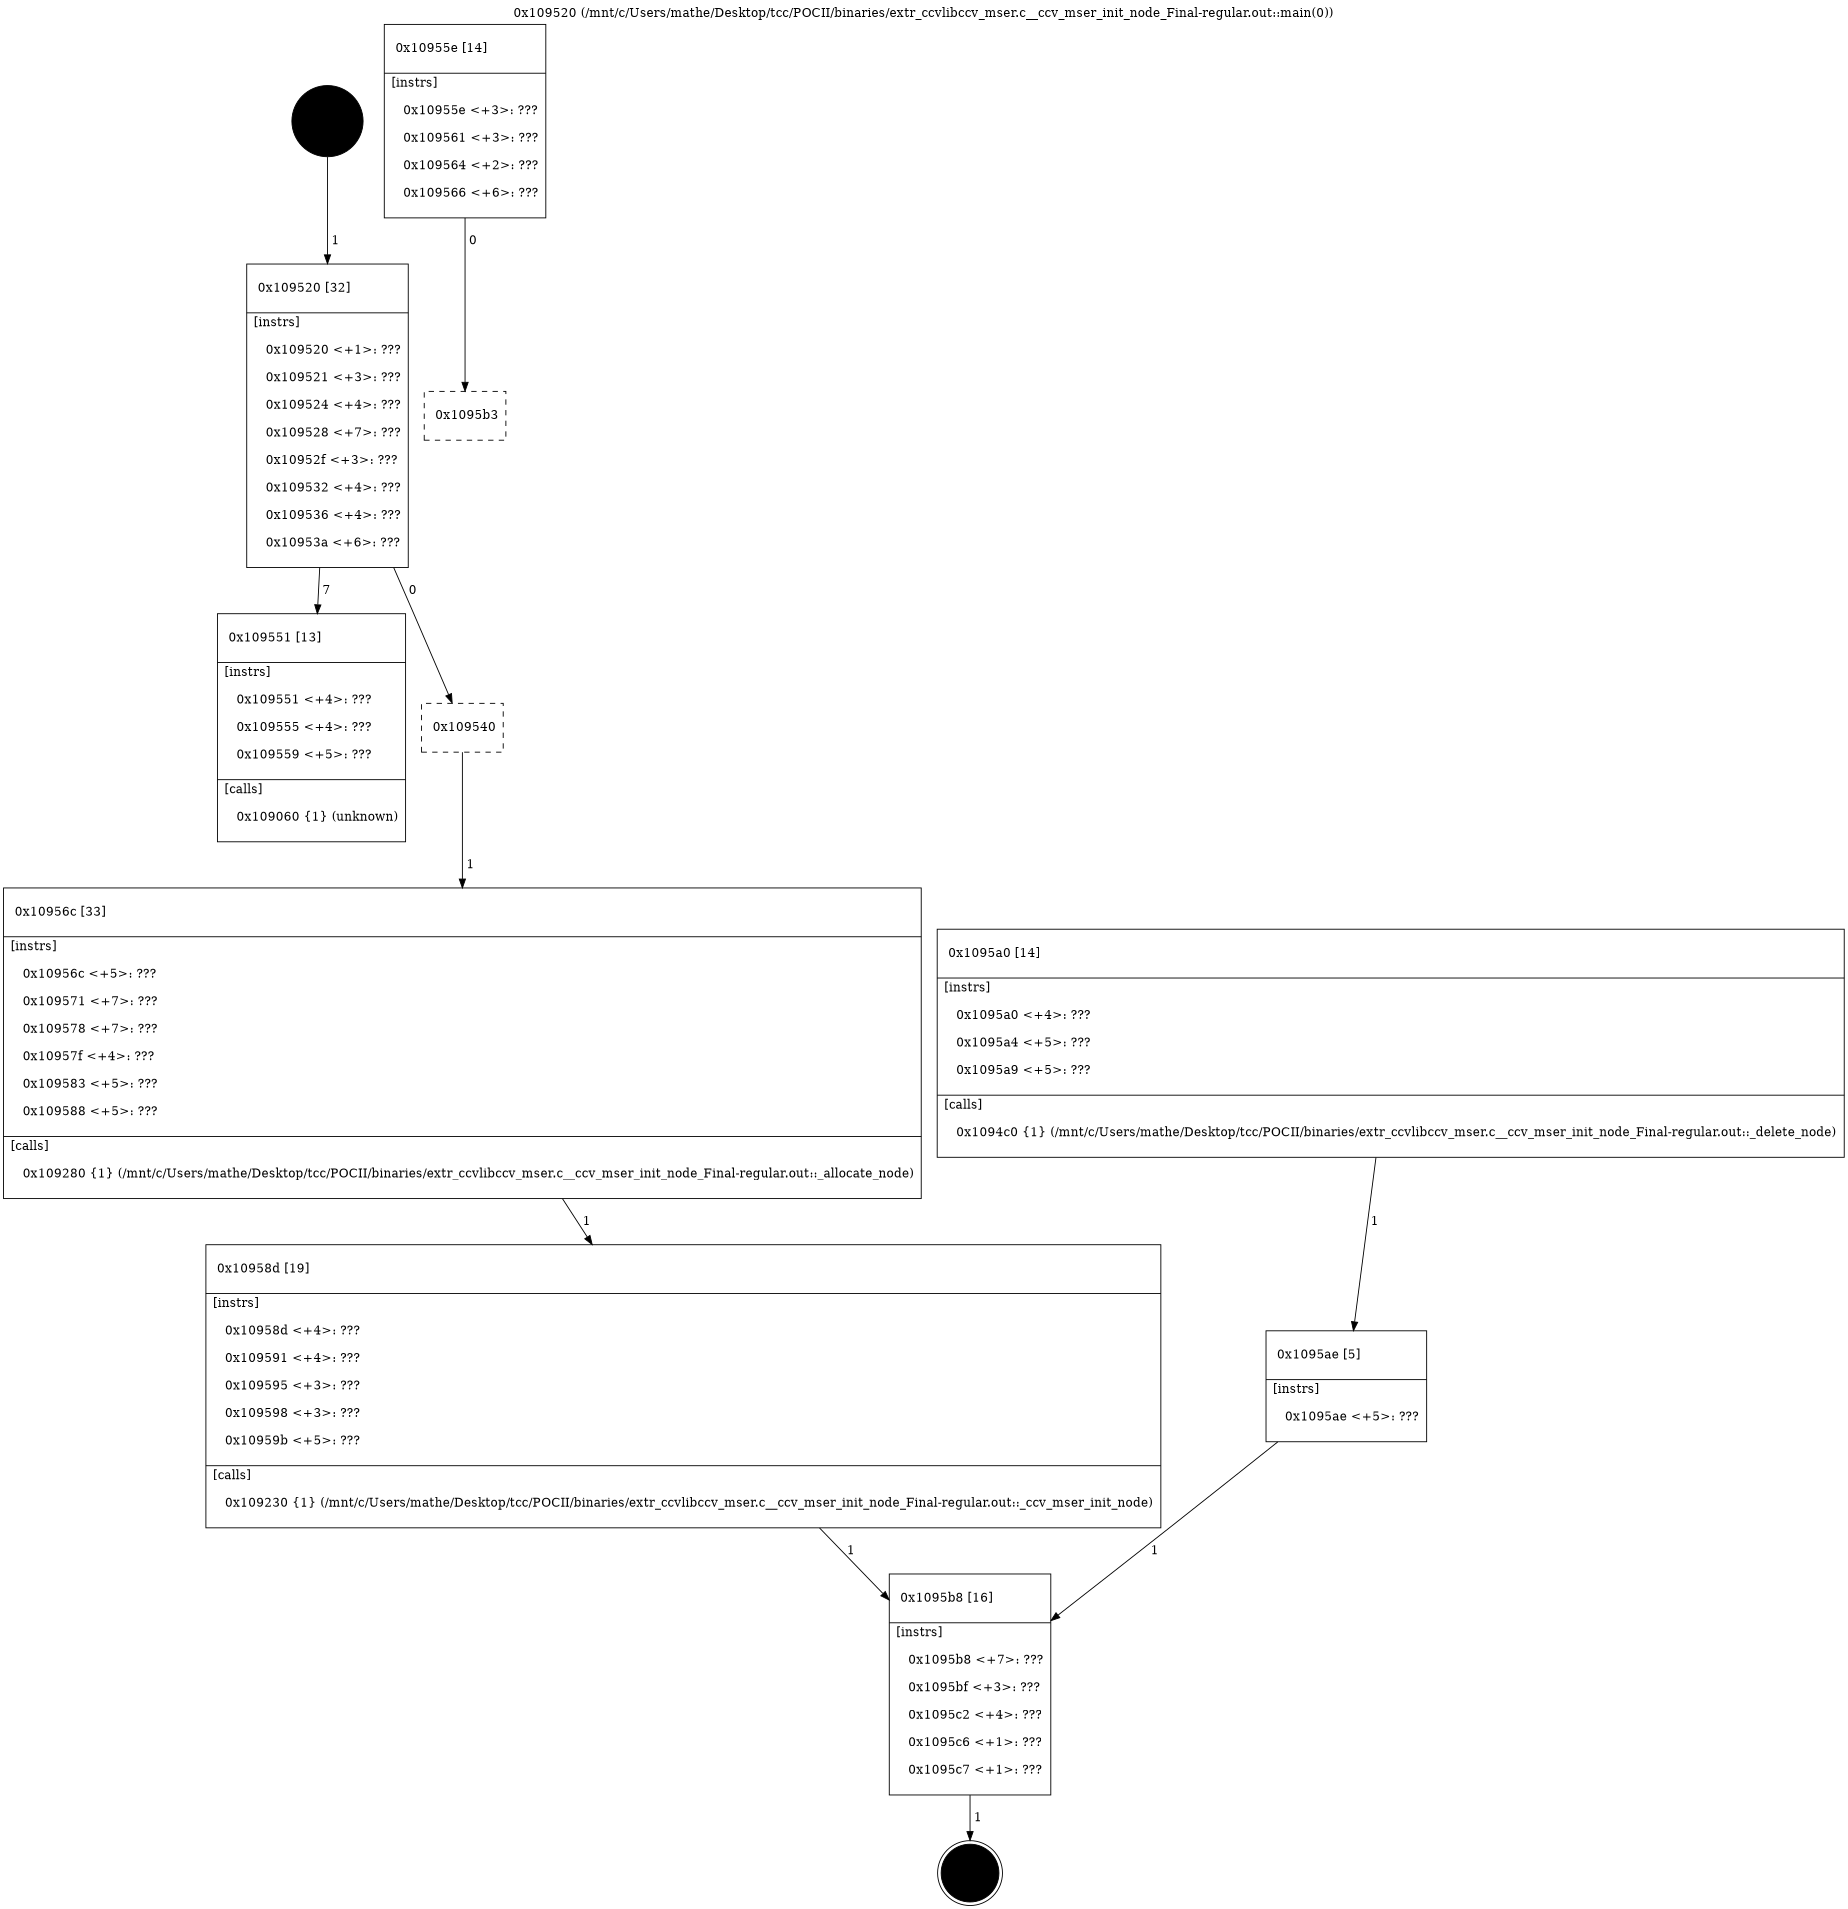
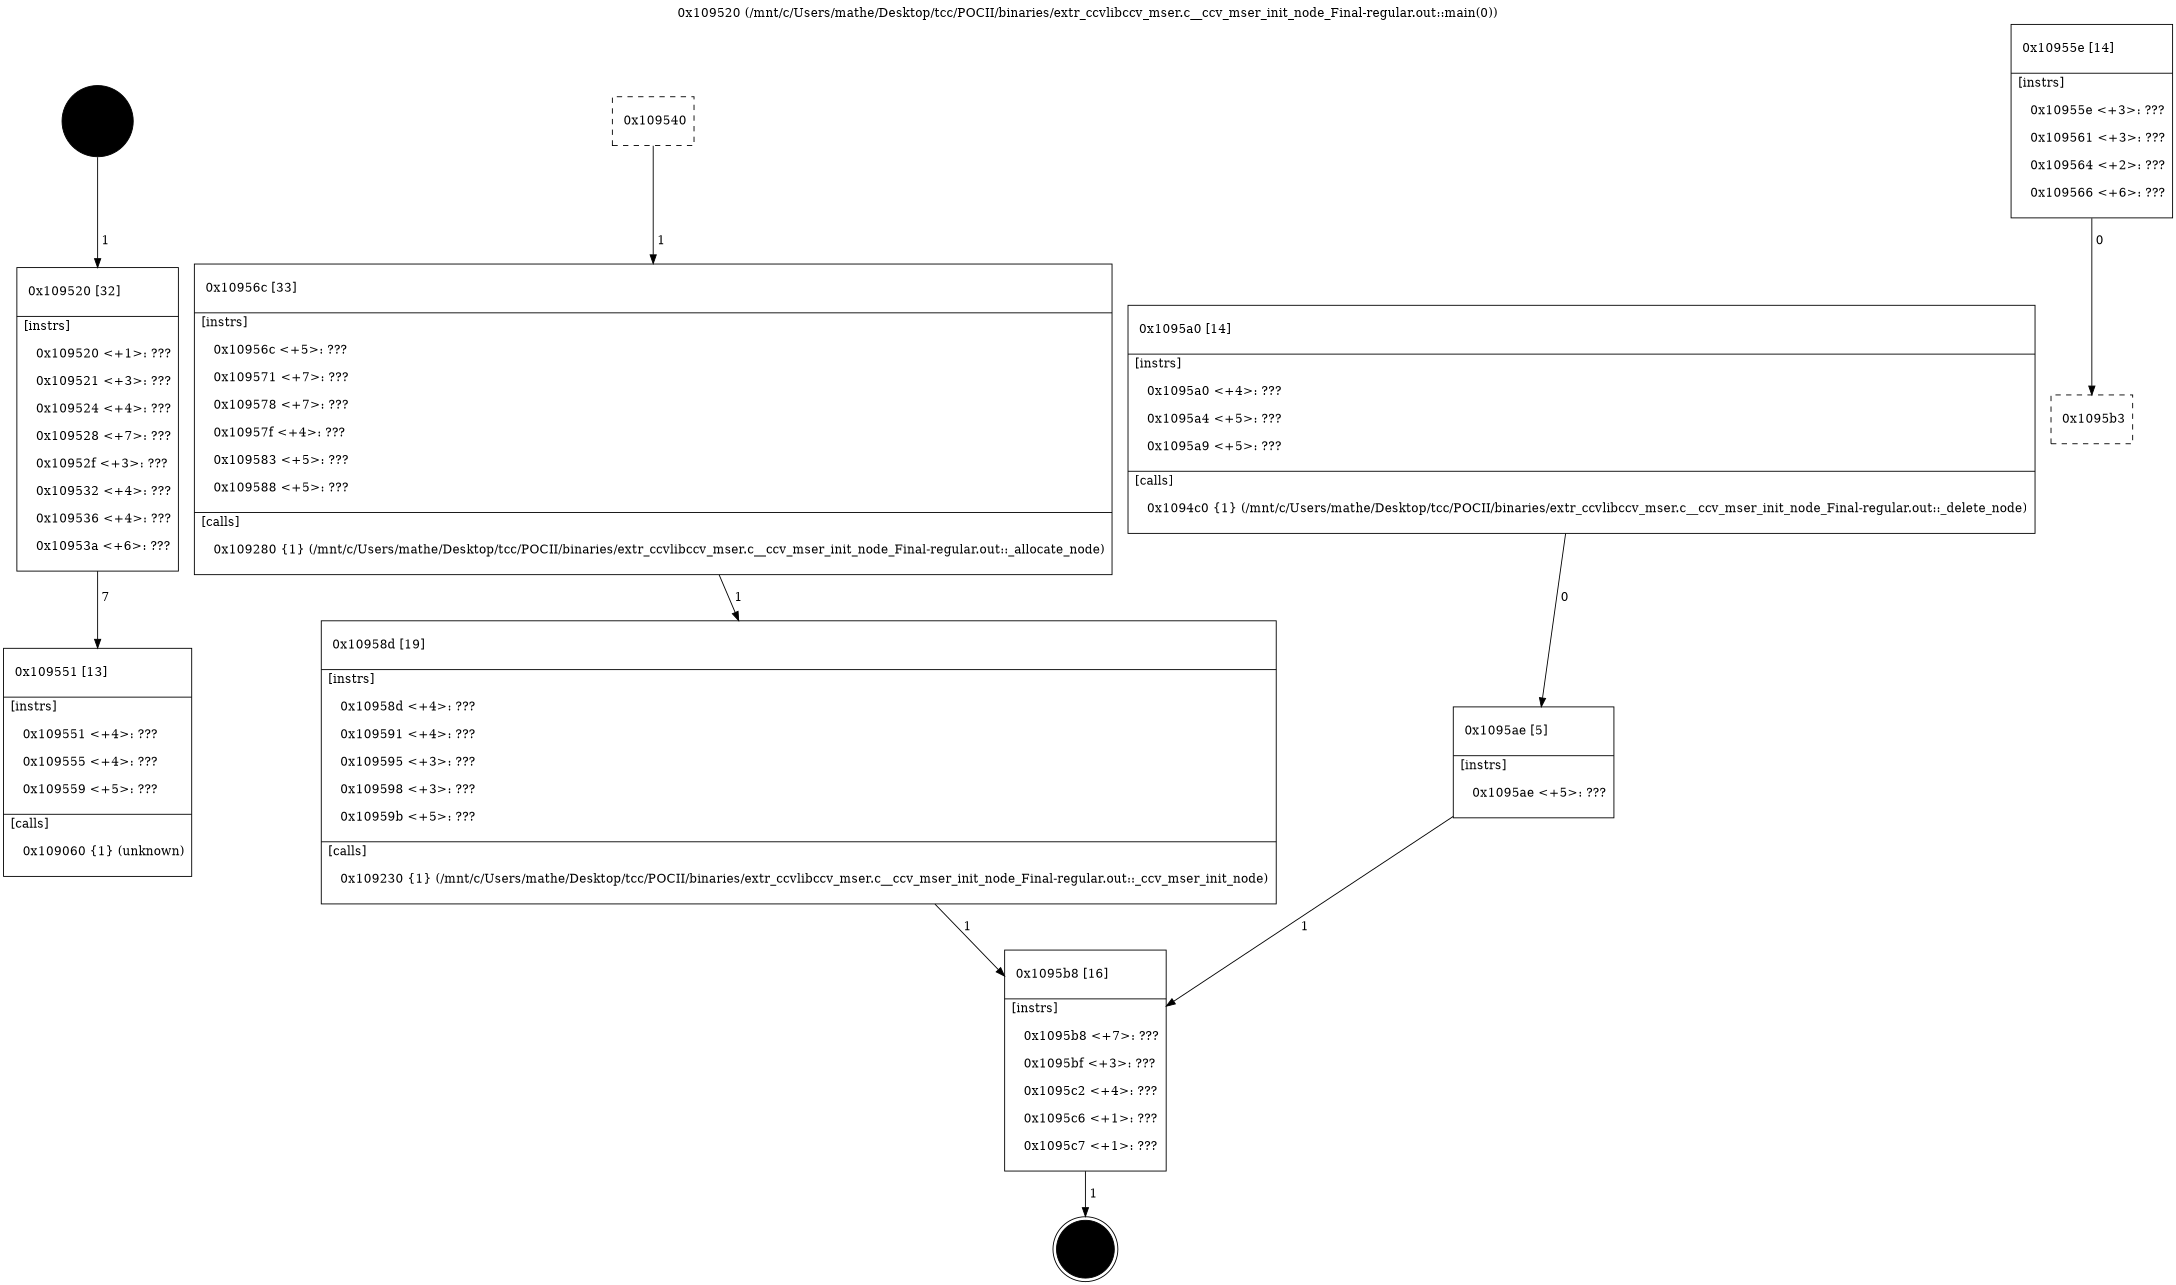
edge "0x109520 [32]" -> "0x109540": removed, label "0"
edge "0x1095a0 [14]" -> "0x1095ae [5]": label " 1" -> " 0"
